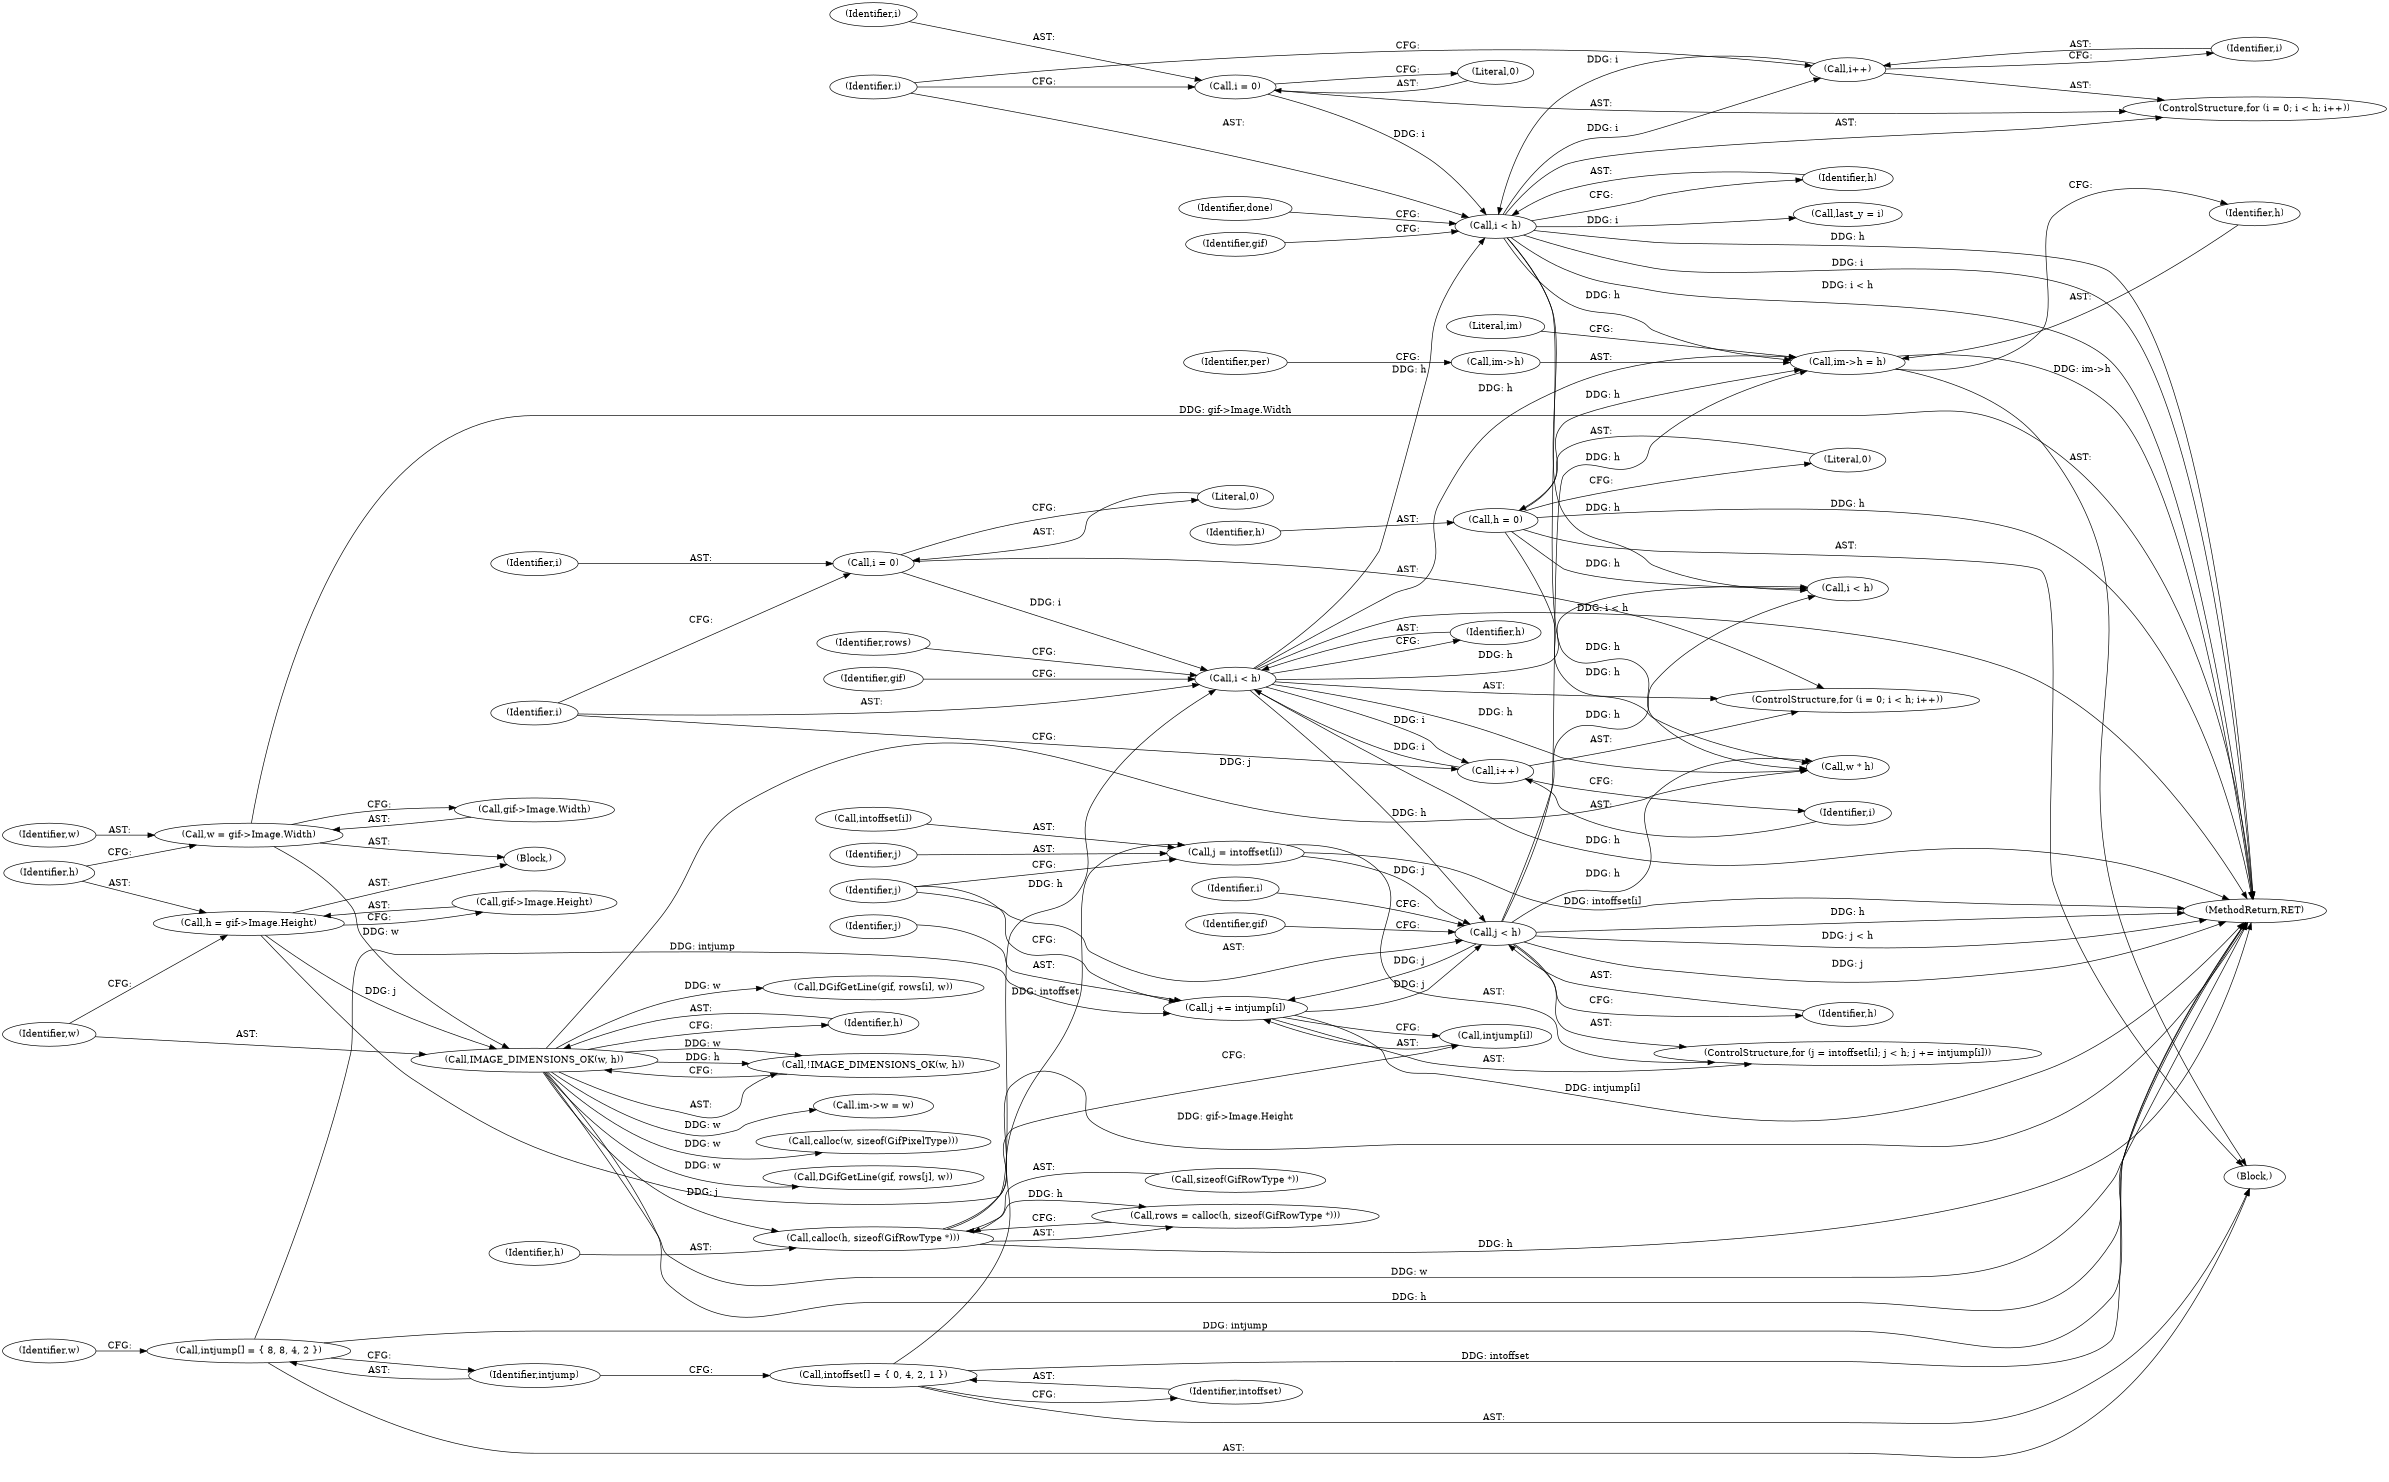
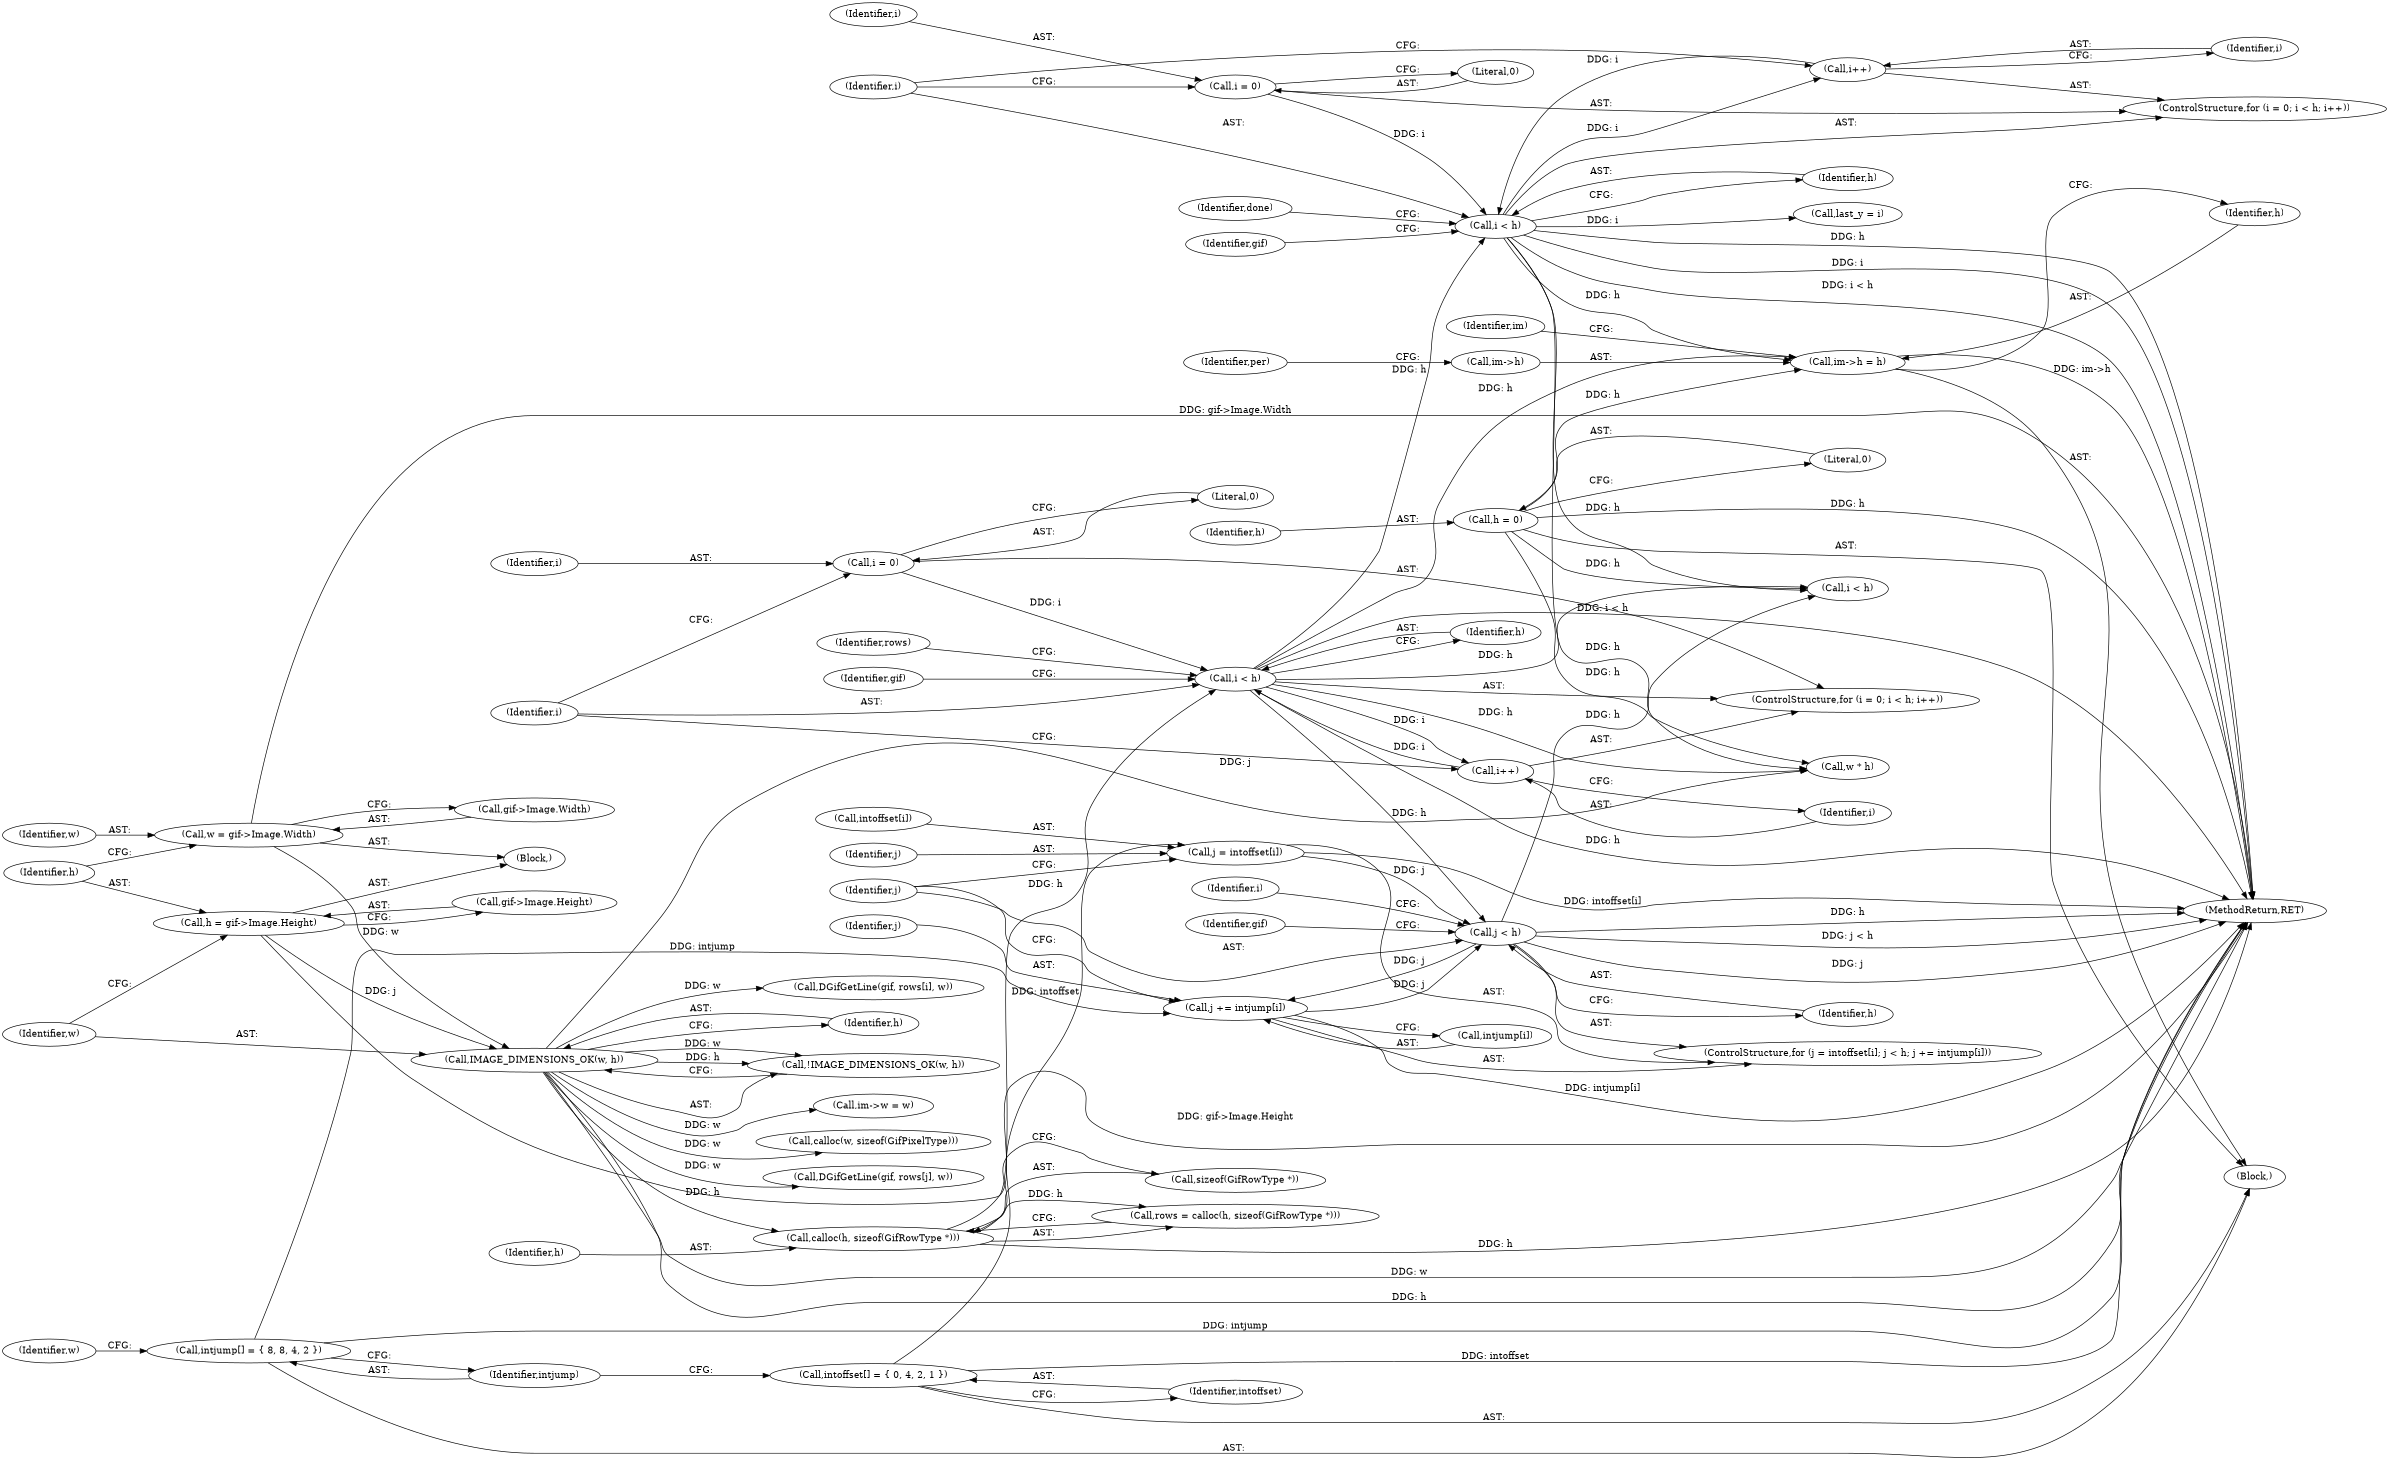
node "(Literal,im)": label "(Literal,im)" -> "(Identifier,im)"
edge "(Call,j < h)" -> "(Call,im->h = h)": removed, label "DDG: h"
edge "(Call,j < h)" -> "(Call,w * h)": removed, label "DDG: h"
edge "(Call,calloc(h, sizeof(GifRowType *)))" -> "(Call,intjump[i])": now "(Call,calloc(h, sizeof(GifRowType *)))" -> "(Call,sizeof(GifRowType *))"
edge "(Call,IMAGE_DIMENSIONS_OK(w, h))" -> "(Call,calloc(h, sizeof(GifRowType *)))": label "DDG: j" -> "DDG: h"
